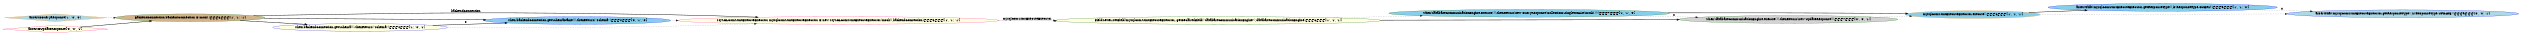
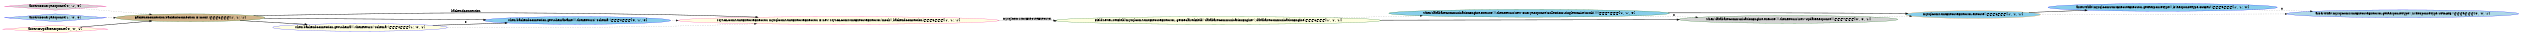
node "assertIsQueryResponse['0', '1', '0']": added
node "assertIsQueryResponse['1', '0', '0']": color darkorange -> blue
